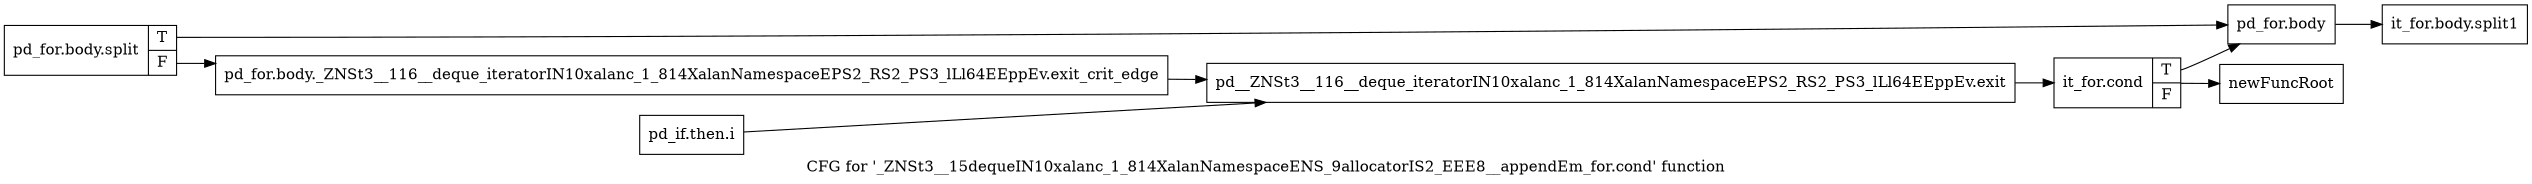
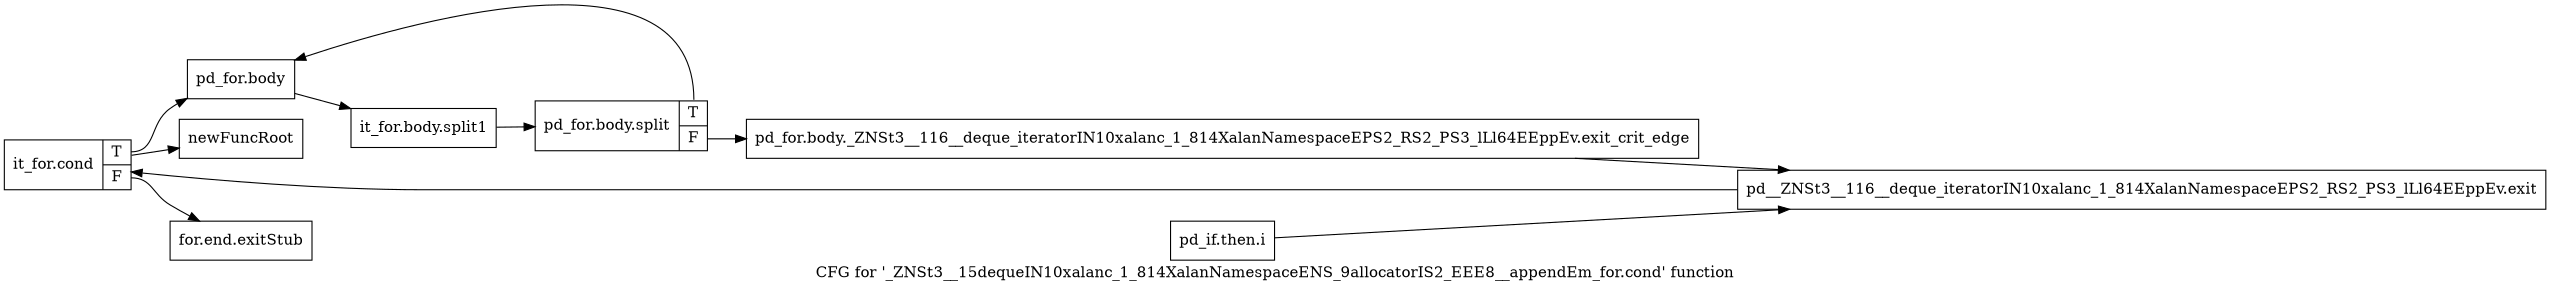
edge "it_for.body.split1" -> "pd_for.body.split": added
node "for.end.exitStub": added
